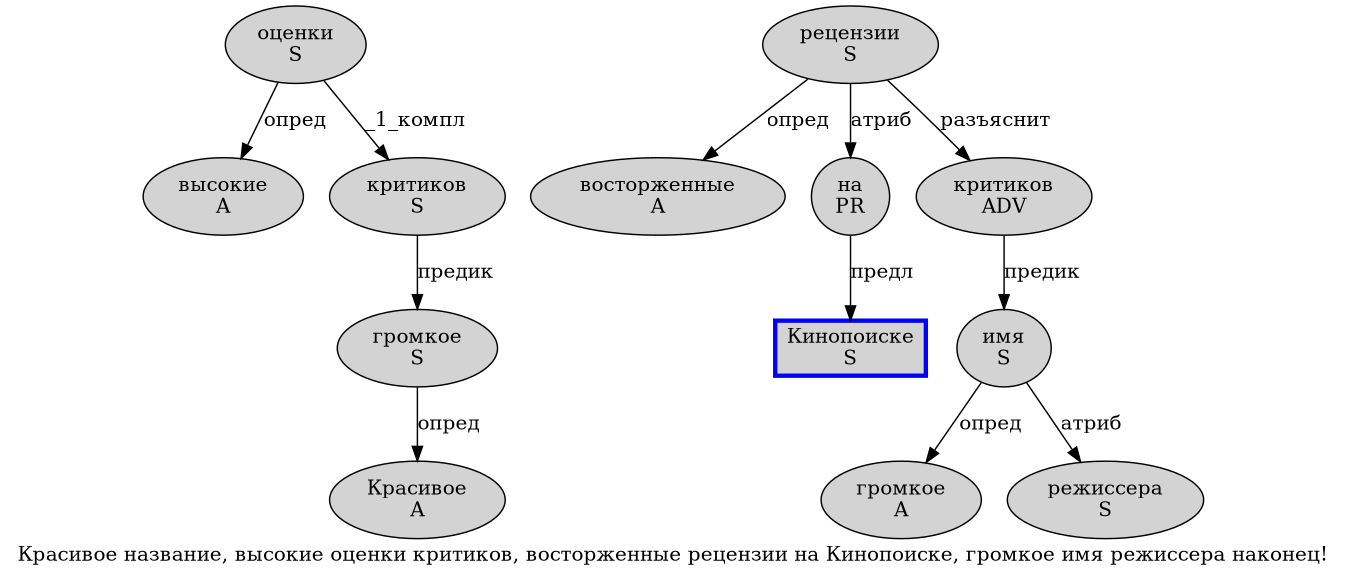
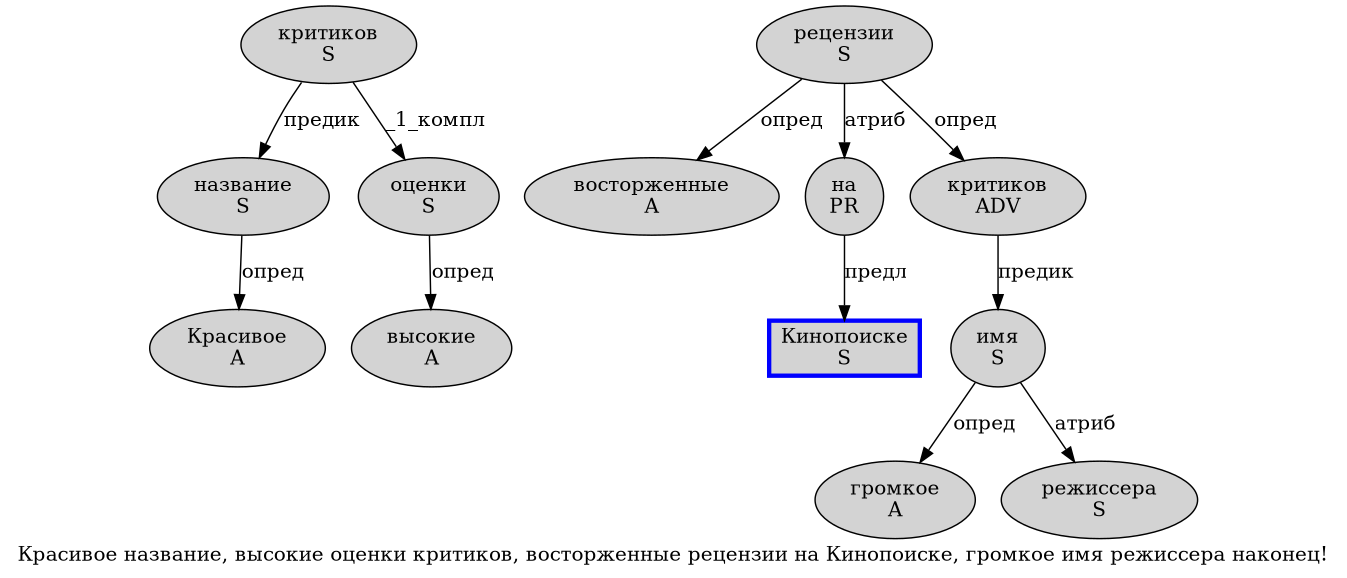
edge "оценки S" -> "критиков S": reversed
edge "рецензии S" -> "критиков ADV": label "разъяснит" -> "опред"
node "громкое S": label "громкое S" -> "название S"
